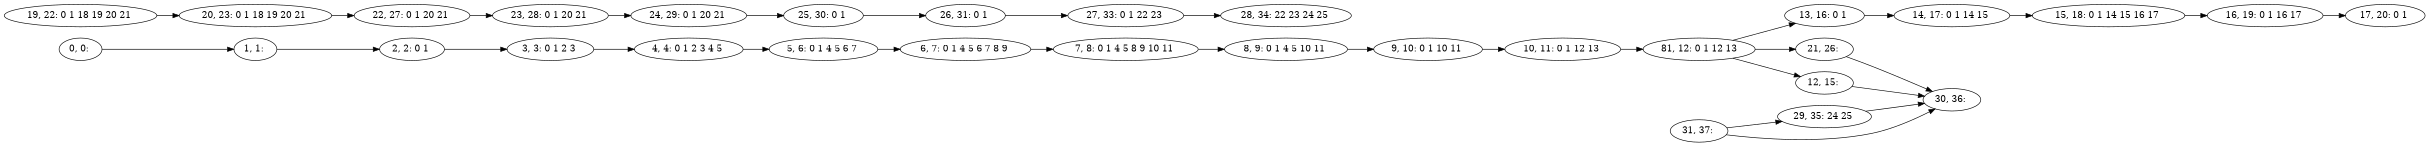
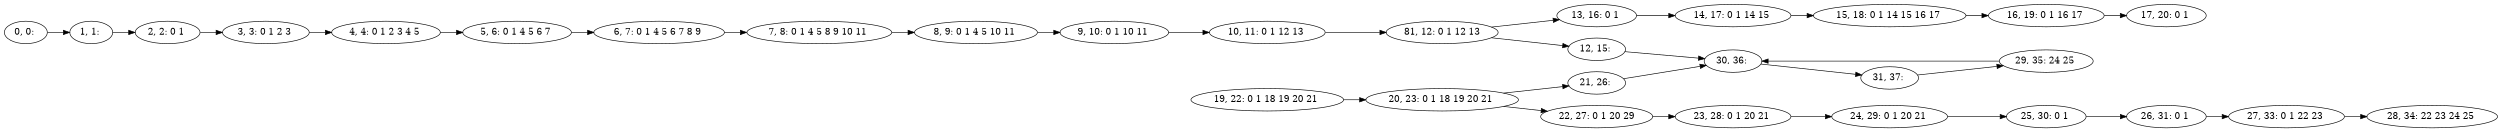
node "22, 27: 0 1 20 21": label "22, 27: 0 1 20 21" -> "22, 27: 0 1 20 29"
edge "81, 12: 0 1 12 13" -> "21, 26:": now "20, 23: 0 1 18 19 20 21" -> "21, 26:"
edge "31, 37:" -> "30, 36:": reversed
